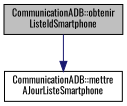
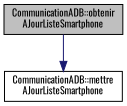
node "CommunicationADB::obtenir ListeIdSmartphone": label "CommunicationADB::obtenir ListeIdSmartphone" -> "CommunicationADB::obtenir AJourListeSmartphone"
